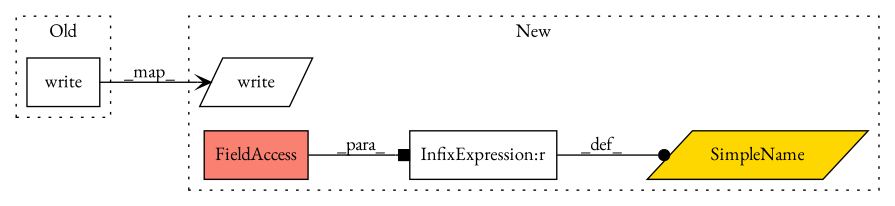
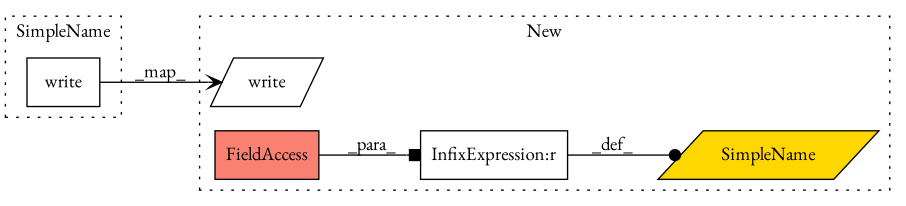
cluster "Old": label "Old" -> "SimpleName"
